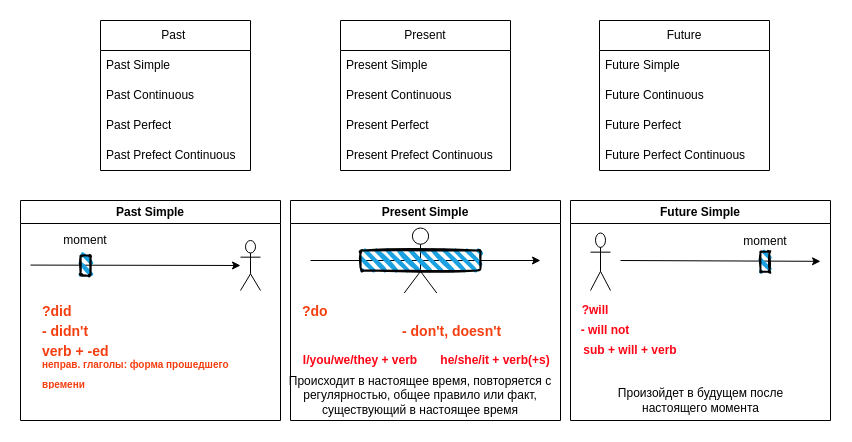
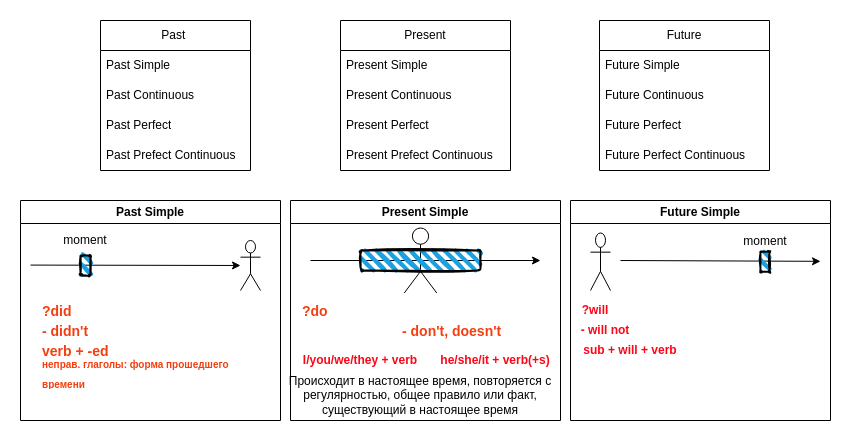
node "Произойдет в будущем после настоящего момента": removed
